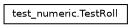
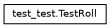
node "test_numeric.TestRoll": label "test_numeric.TestRoll" -> "test_test.TestRoll"
